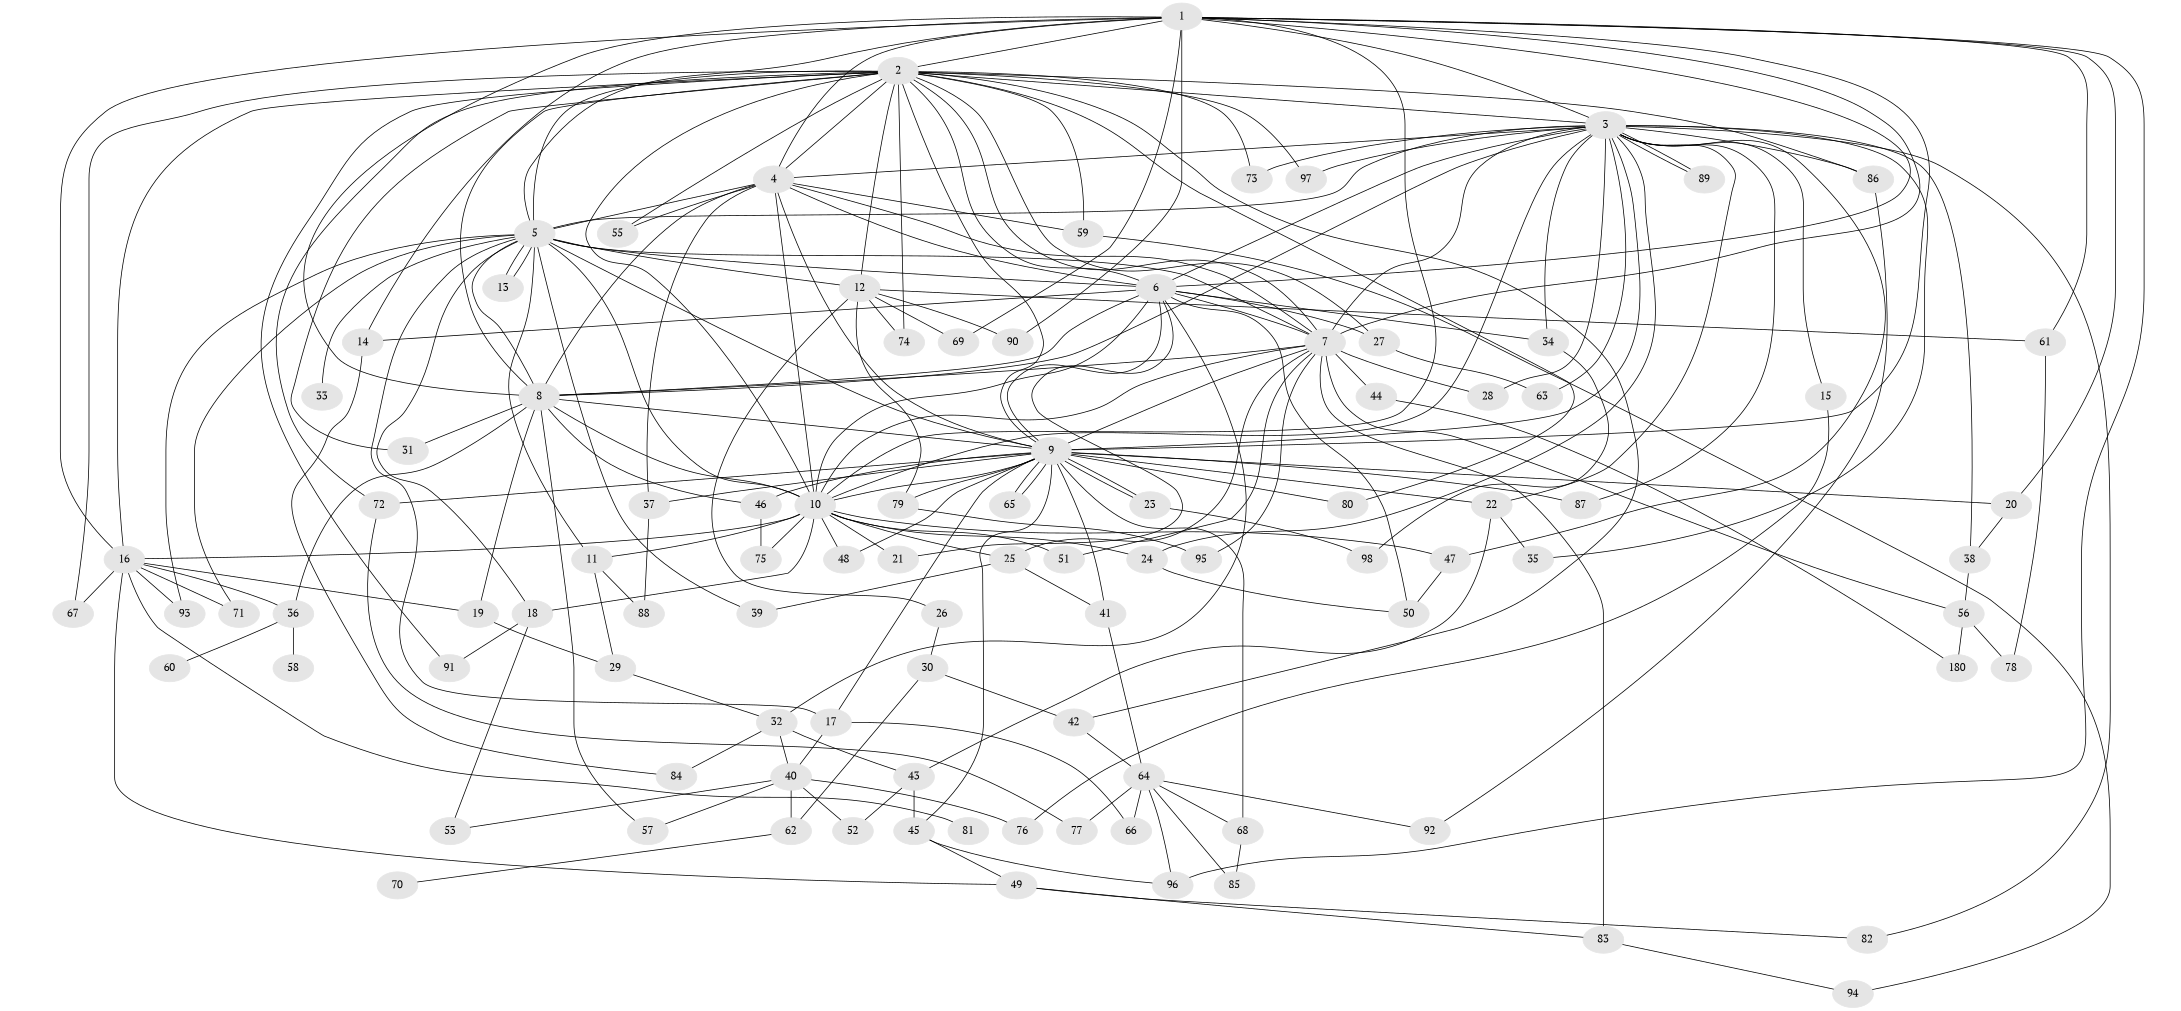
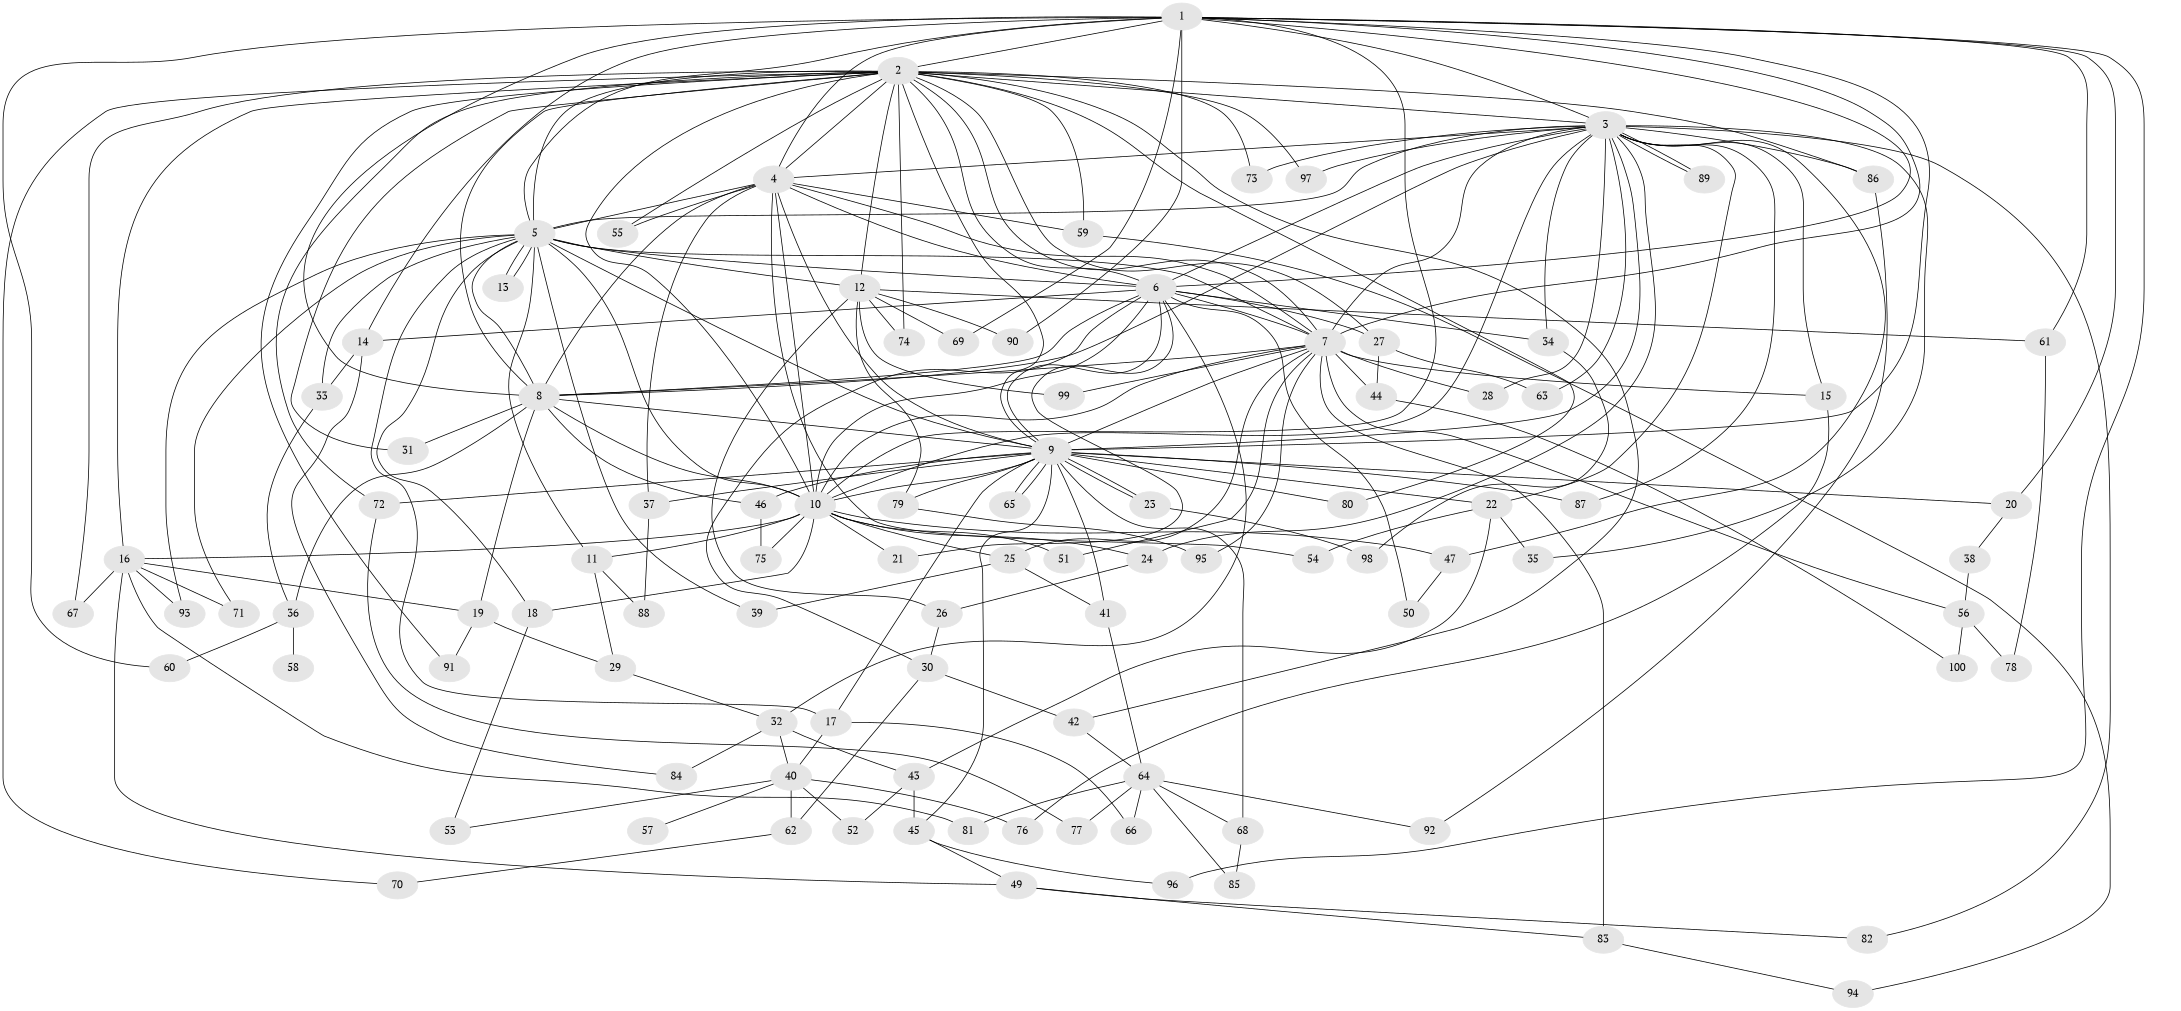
edge "1" -- "16": now "1" -- "60"
edge "2" -- "70": added
edge "3" -- "38": removed
edge "14" -- "33": added
edge "27" -- "44": added
edge "7" -- "15": added
node "99": added
edge "6" -- "30": added
node "48": removed
node "54": added
edge "16" -- "36": now "33" -- "36"
edge "24" -- "50": now "24" -- "26"
edge "8" -- "57": removed
edge "18" -- "91": now "19" -- "91"
node "180": label "180" -> "100"
edge "64" -- "96": now "64" -- "81"
